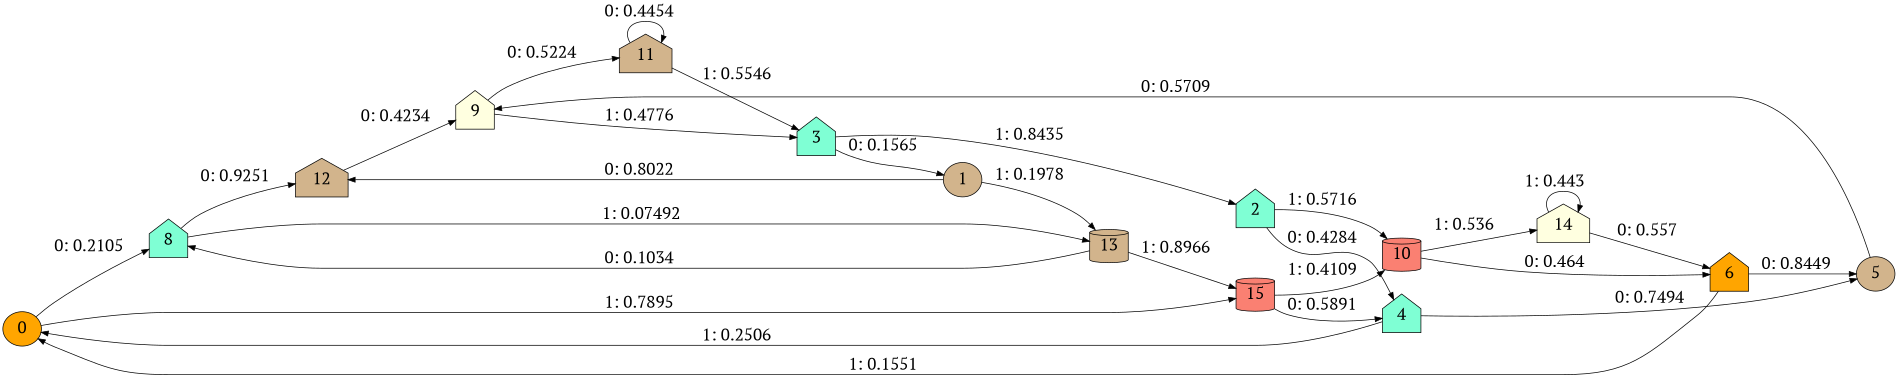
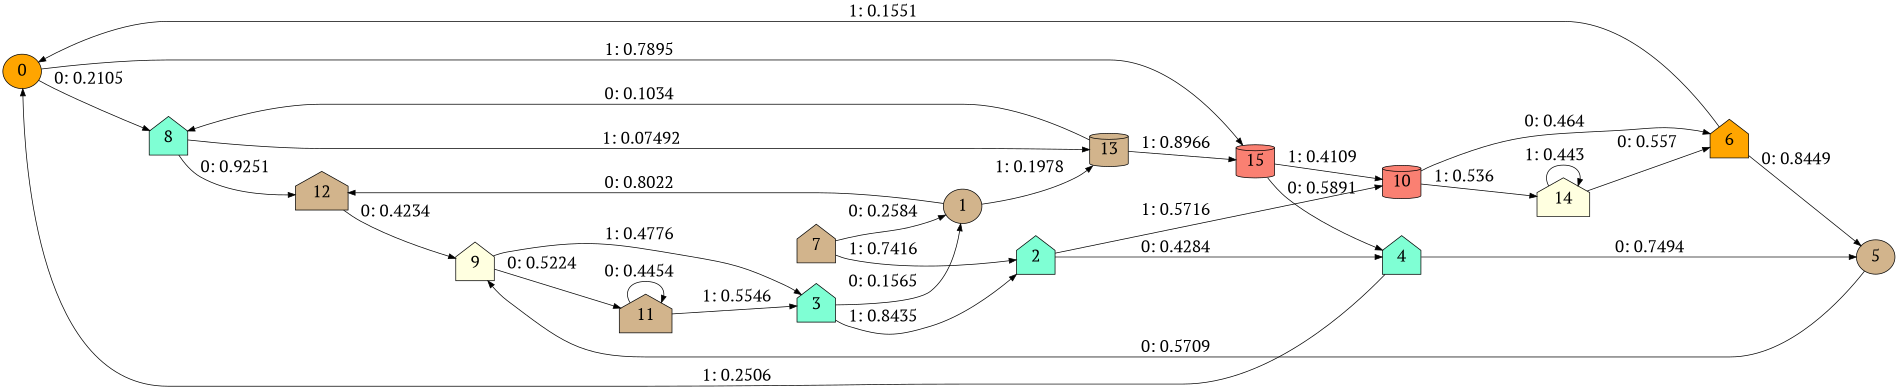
node "7": added
